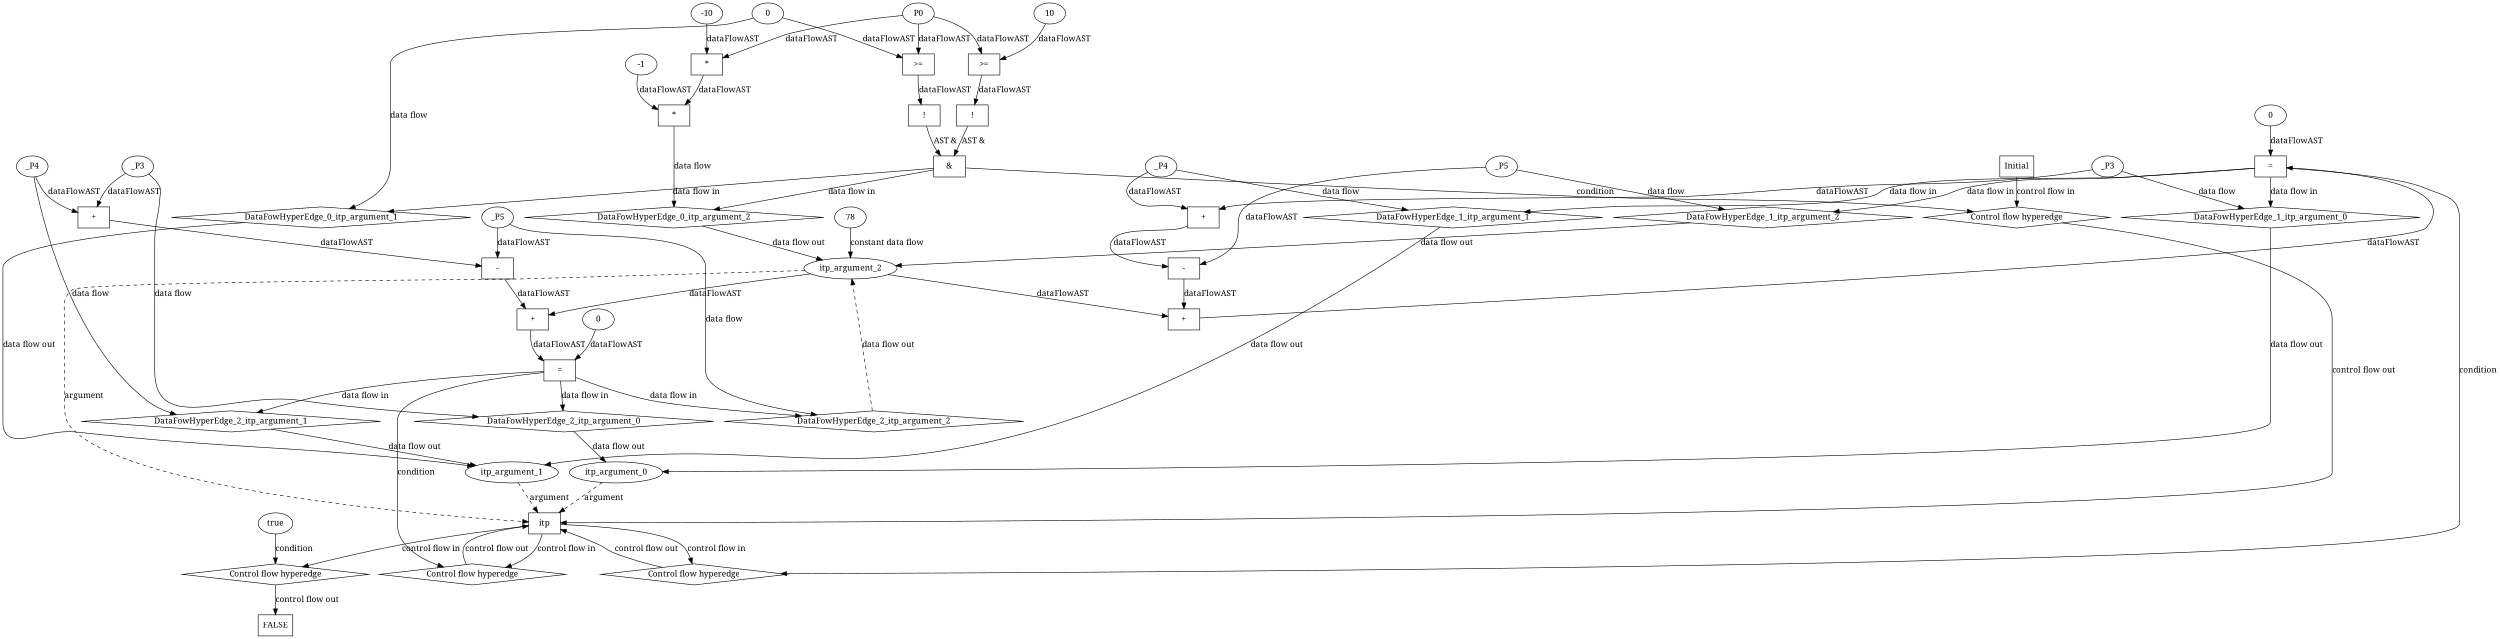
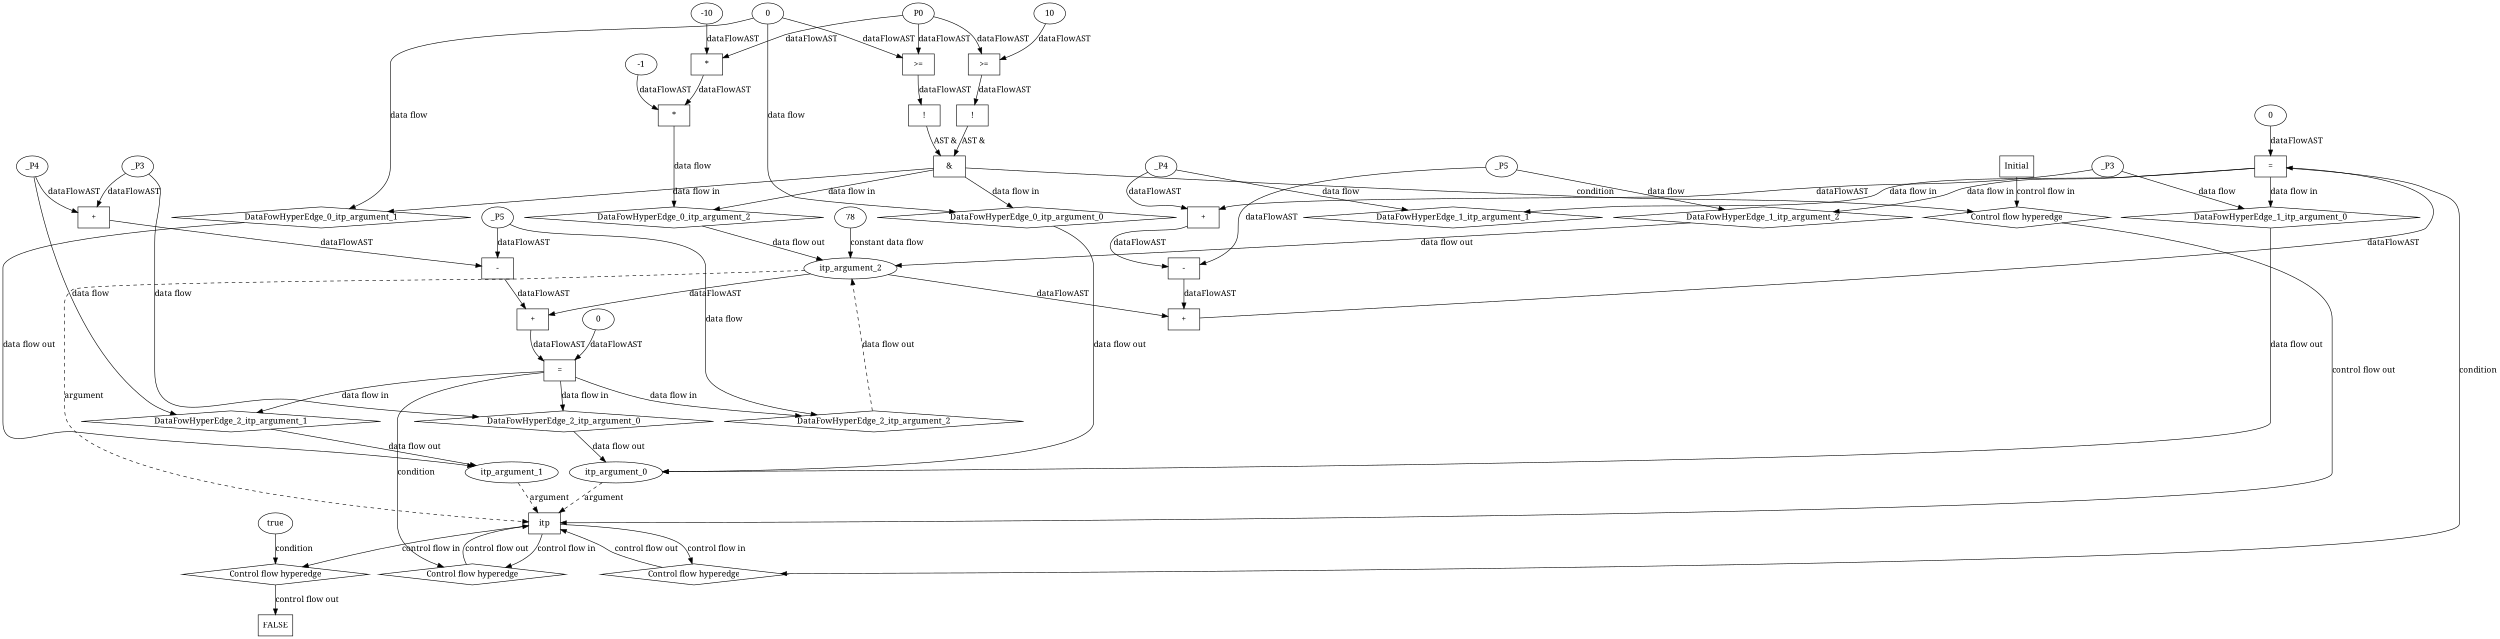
node "DataFowHyperEdge_0_itp_argument_0": added
edge "DataFowHyperEdge_1_itp_argument_1" -> "itp_argument_1": removed, label "data flow out"
